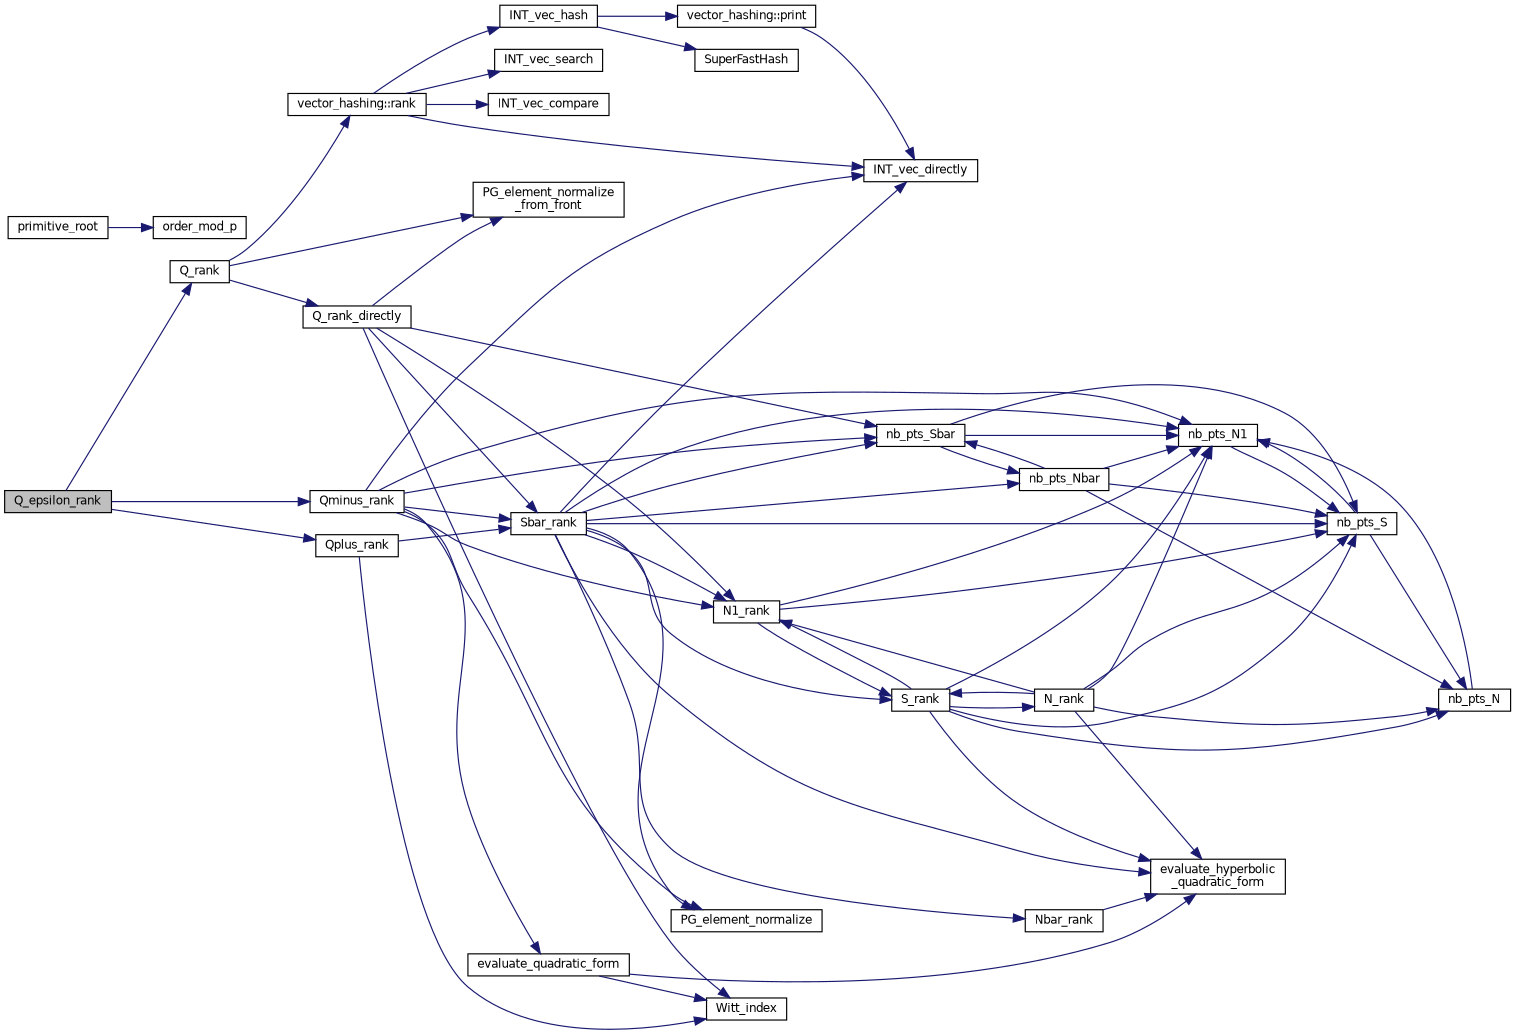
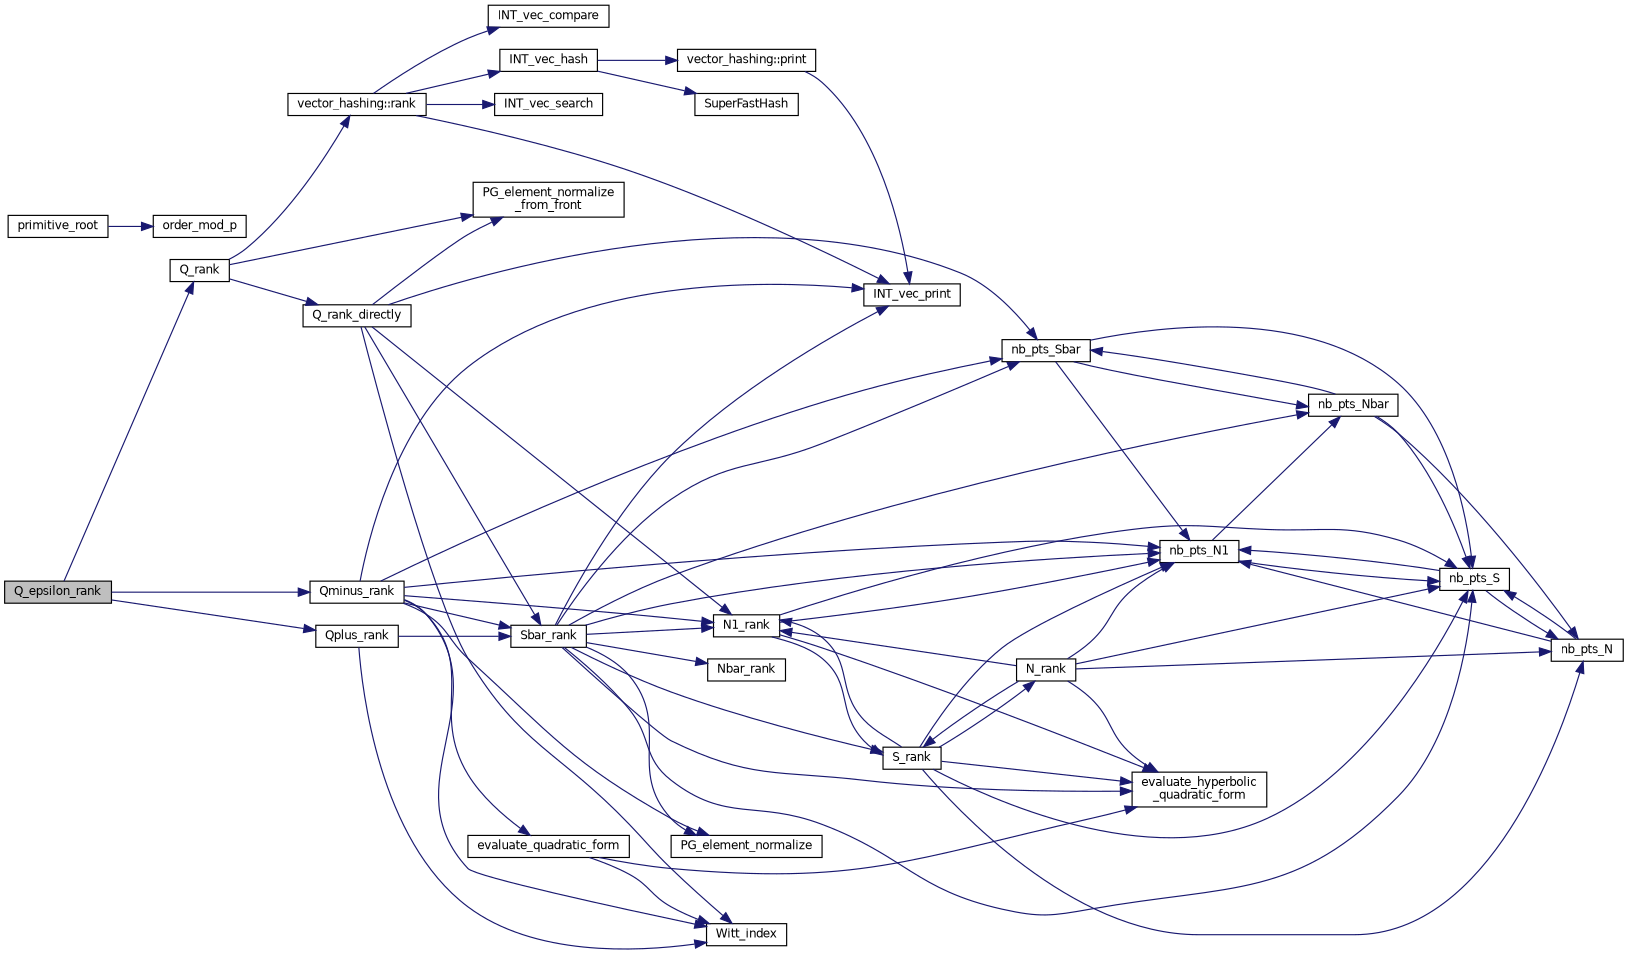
node "INT_vec_directly": label "INT_vec_directly" -> "INT_vec_print"
edge "nb_pts_Nbar" -> "nb_pts_N1": reversed
edge "nb_pts_N" -> "nb_pts_S": added
edge "Qminus_rank" -> "Witt_index": added
edge "Nbar_rank" -> "evaluate_hyperbolic _quadratic_form": now "N1_rank" -> "evaluate_hyperbolic _quadratic_form"
